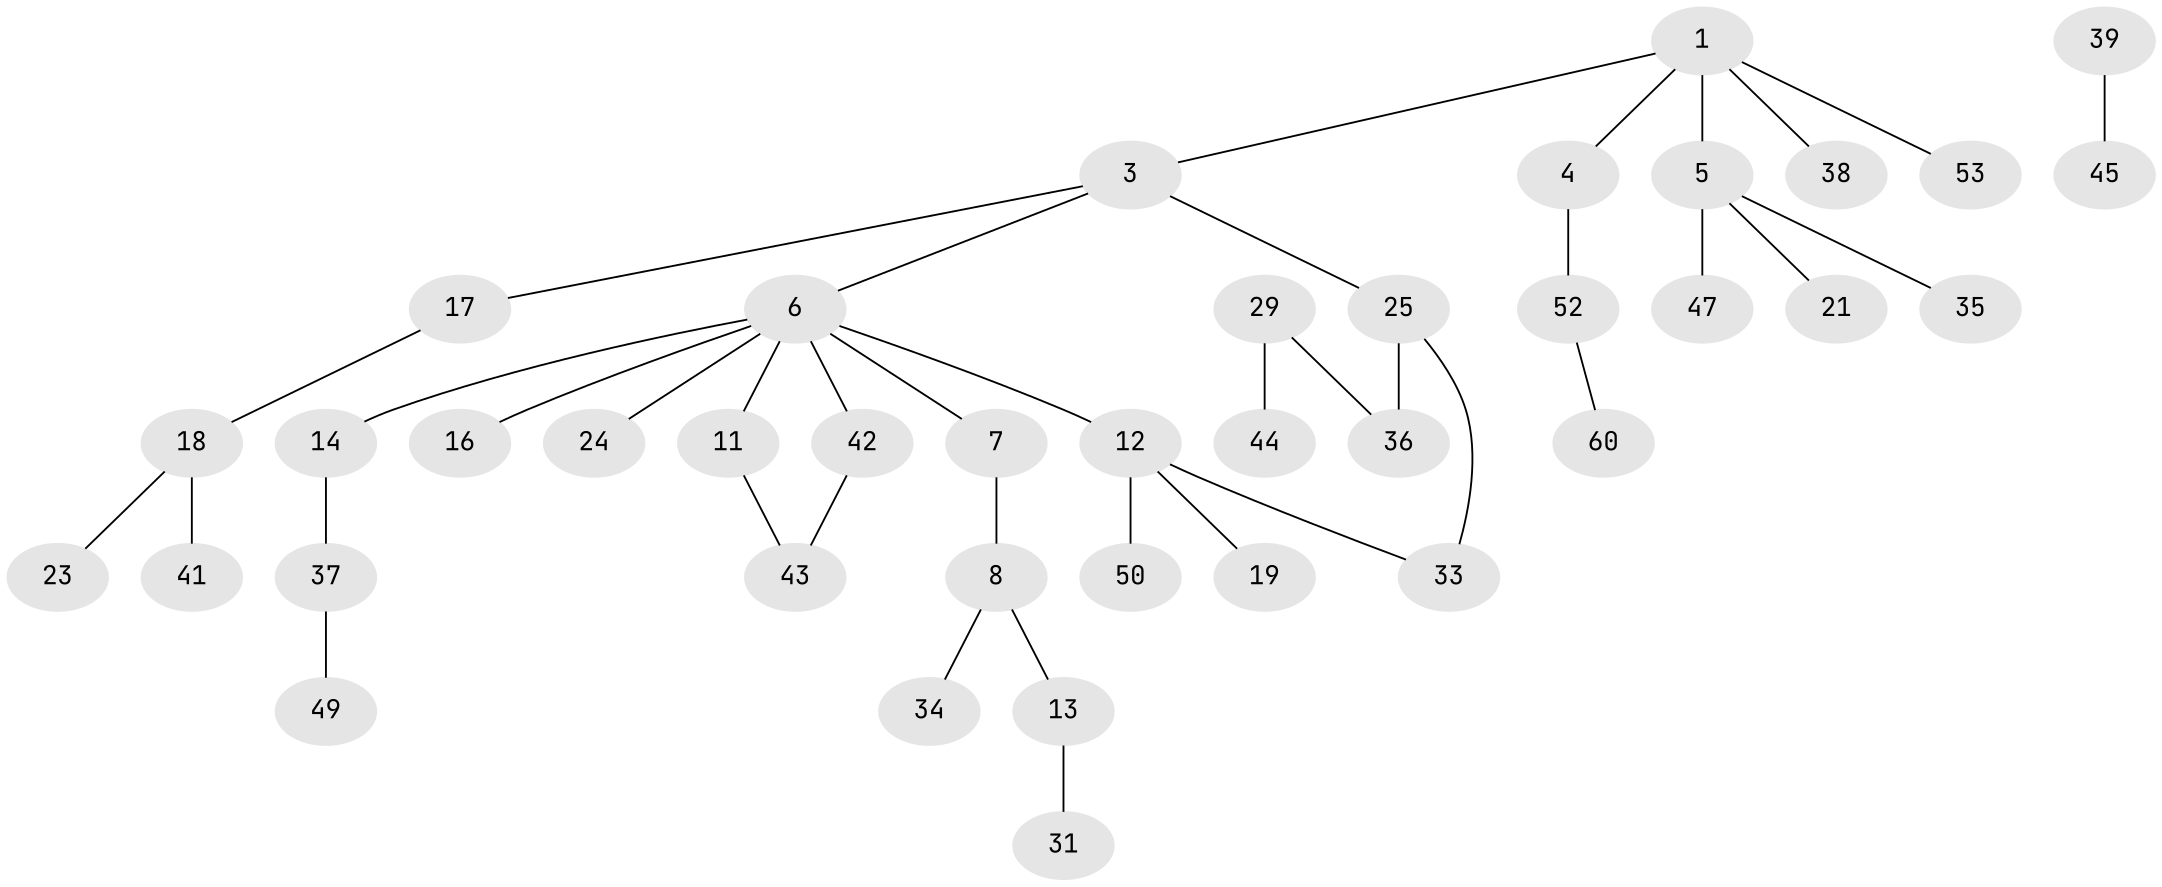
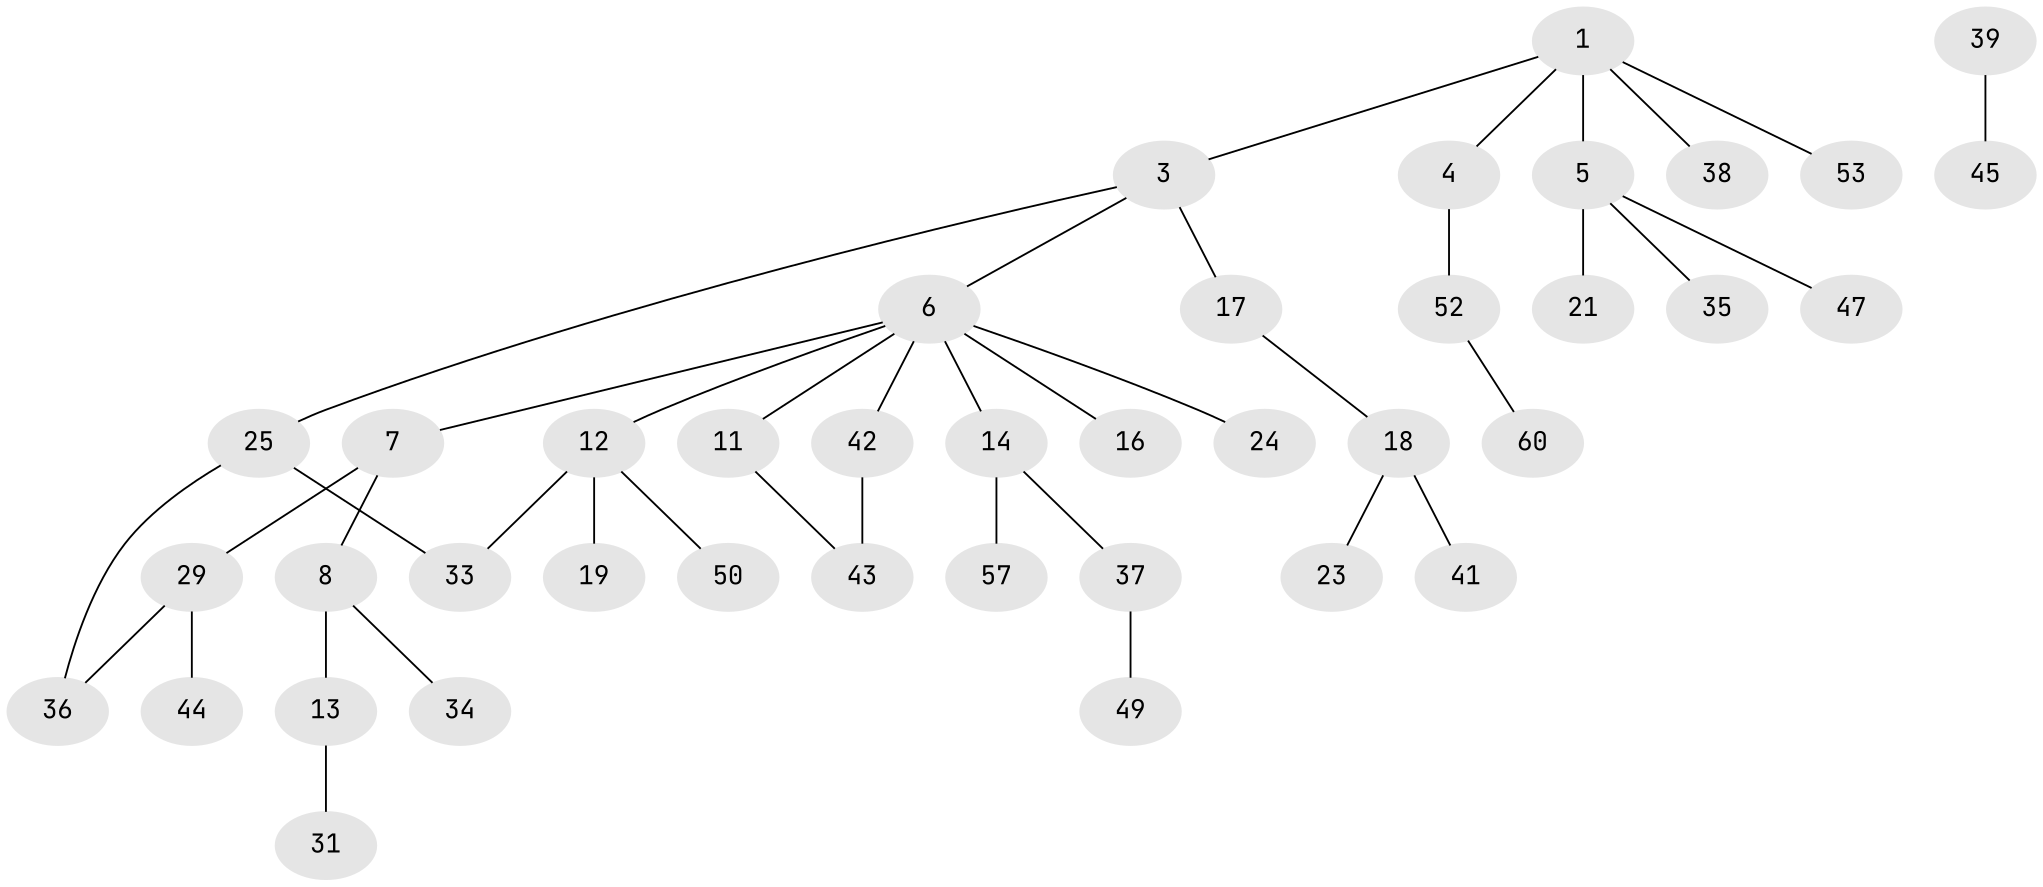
edge "7" -- "29": added
node "57": added
